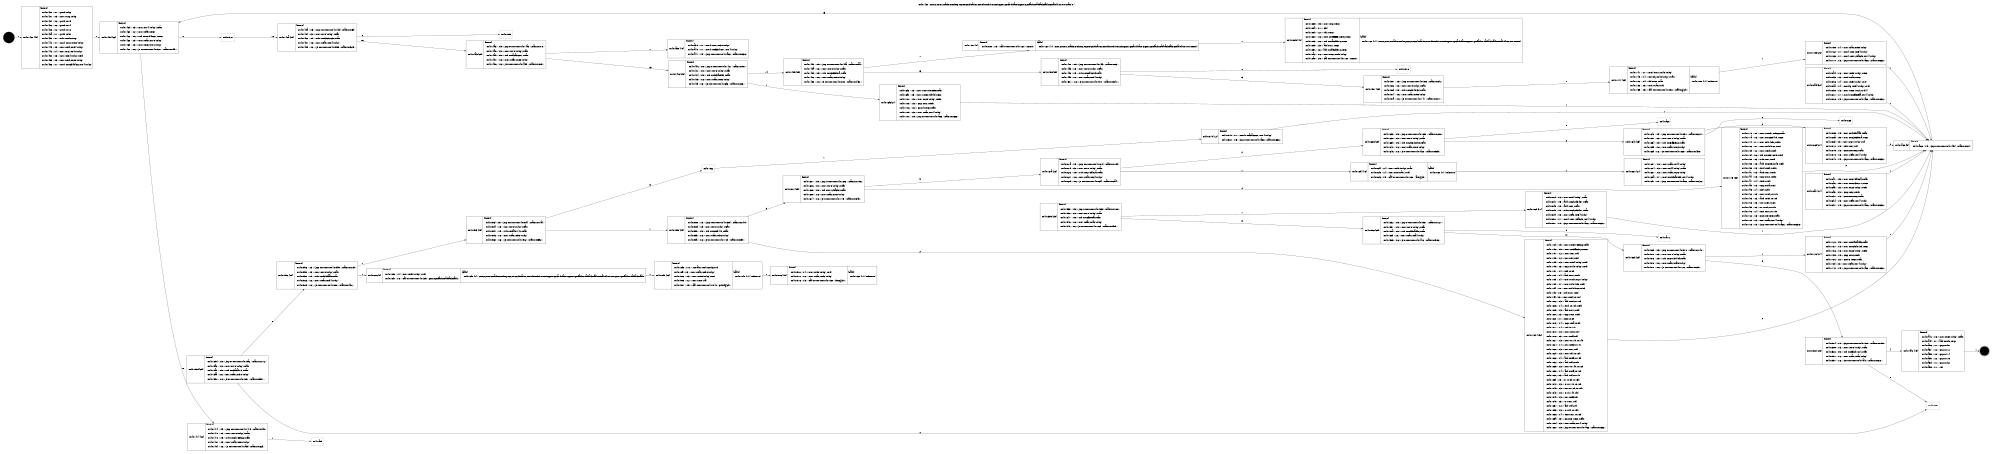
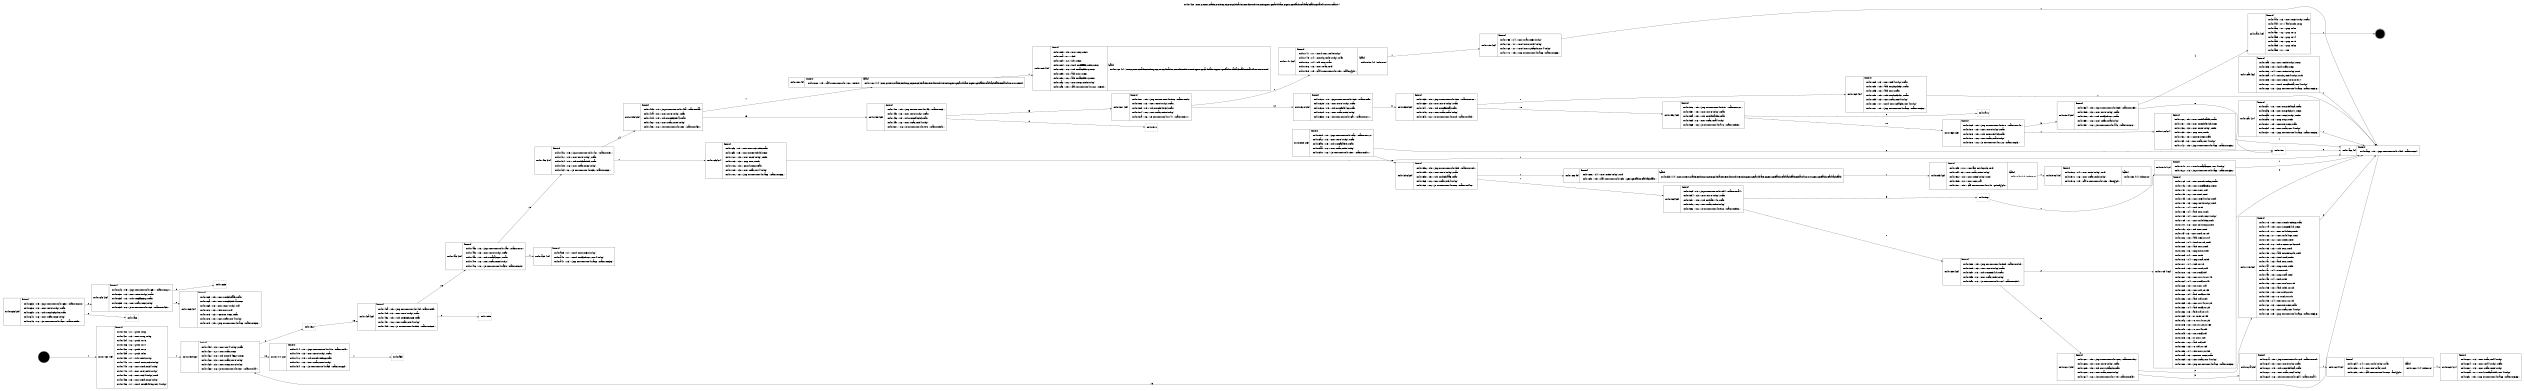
node "0x401520 [25]": added
edge "0x401865 [27]" -> "0x401a66 [5]": now "0x4019e1" -> "0x401a66 [5]"
edge "0x40161a [25]" -> "0x401633 [25]": removed, label "2"
